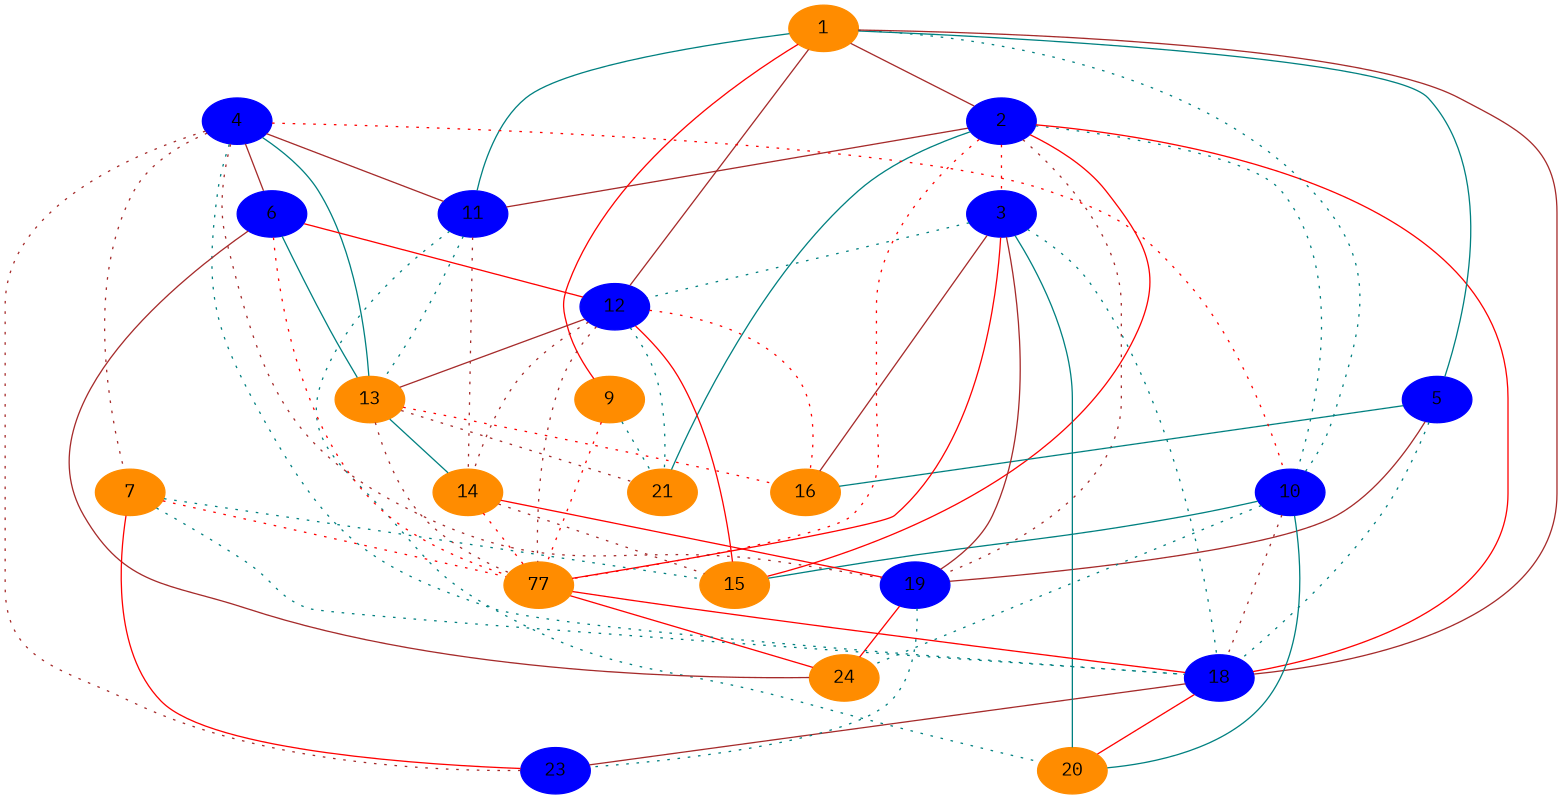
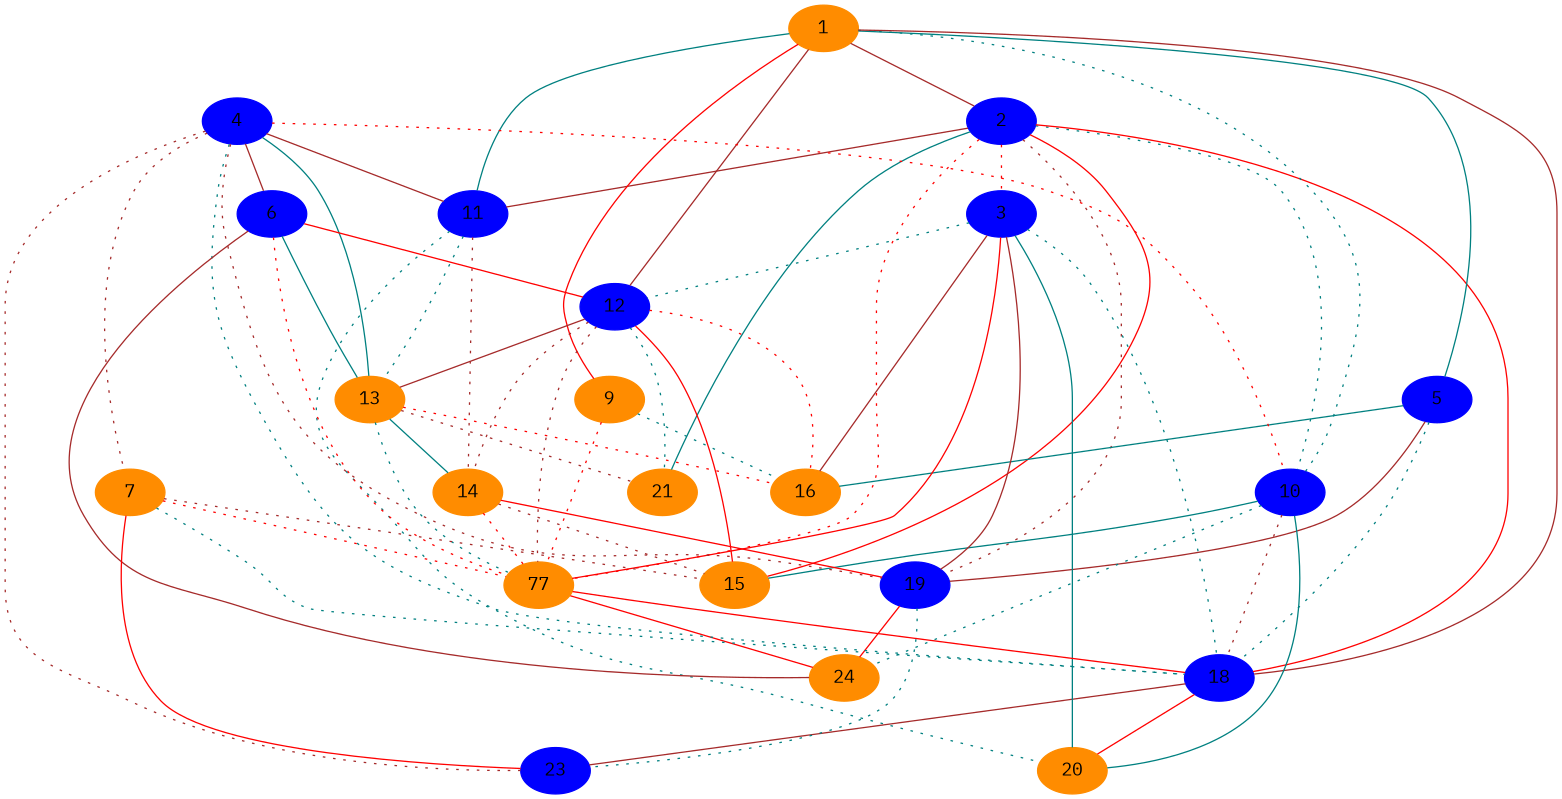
edge "9" -- "21": now "9" -- "16"
edge "13" -- "77": color brown -> teal
edge "7" -- "15": color teal -> brown
